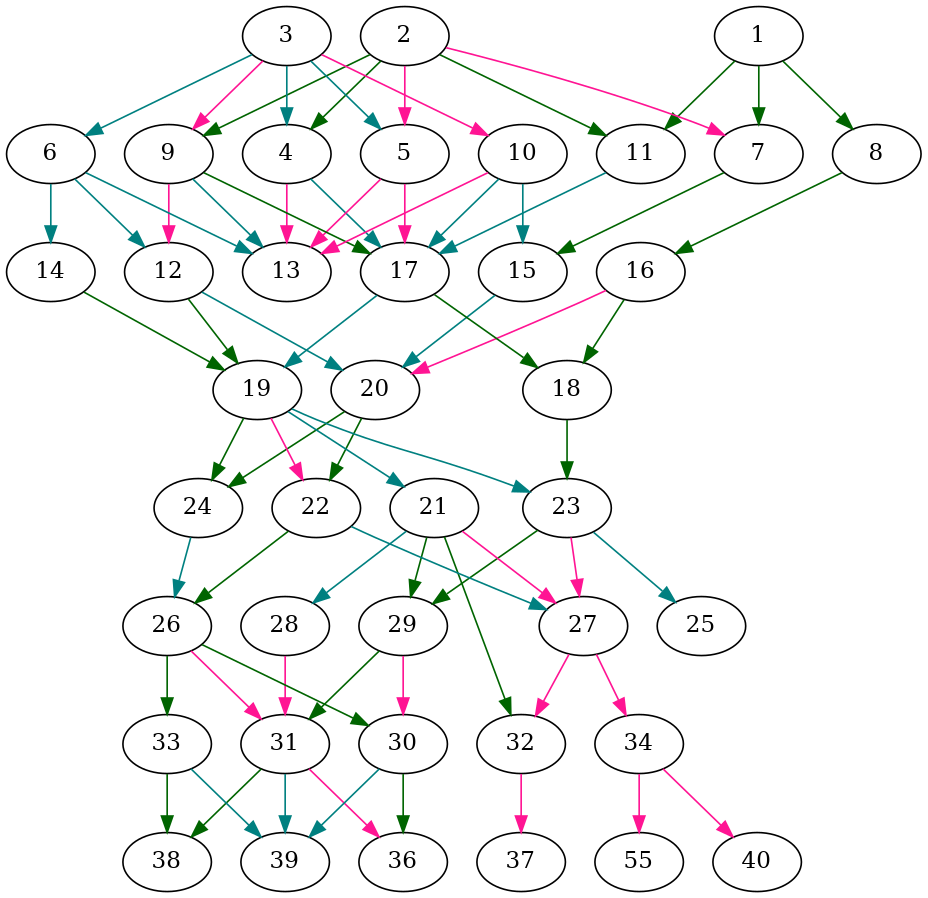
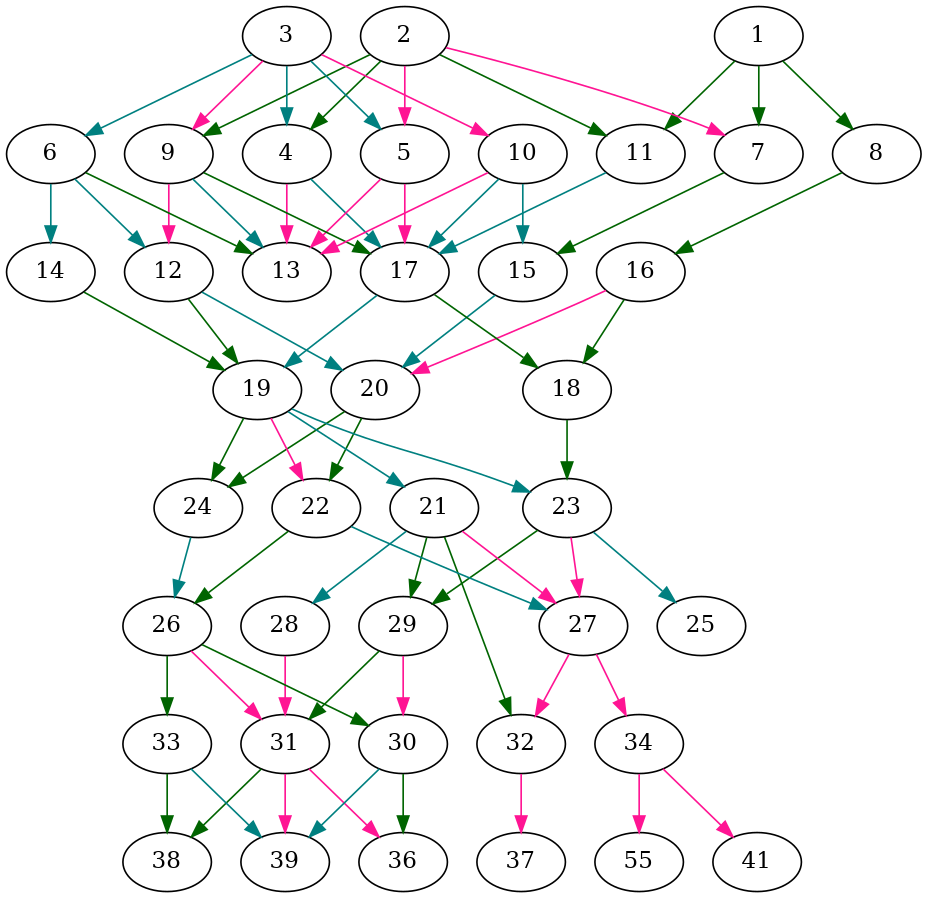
edge "6" -> "13": color teal -> darkgreen
edge "31" -> "39": color teal -> deeppink
node "40": label "40" -> "41"
